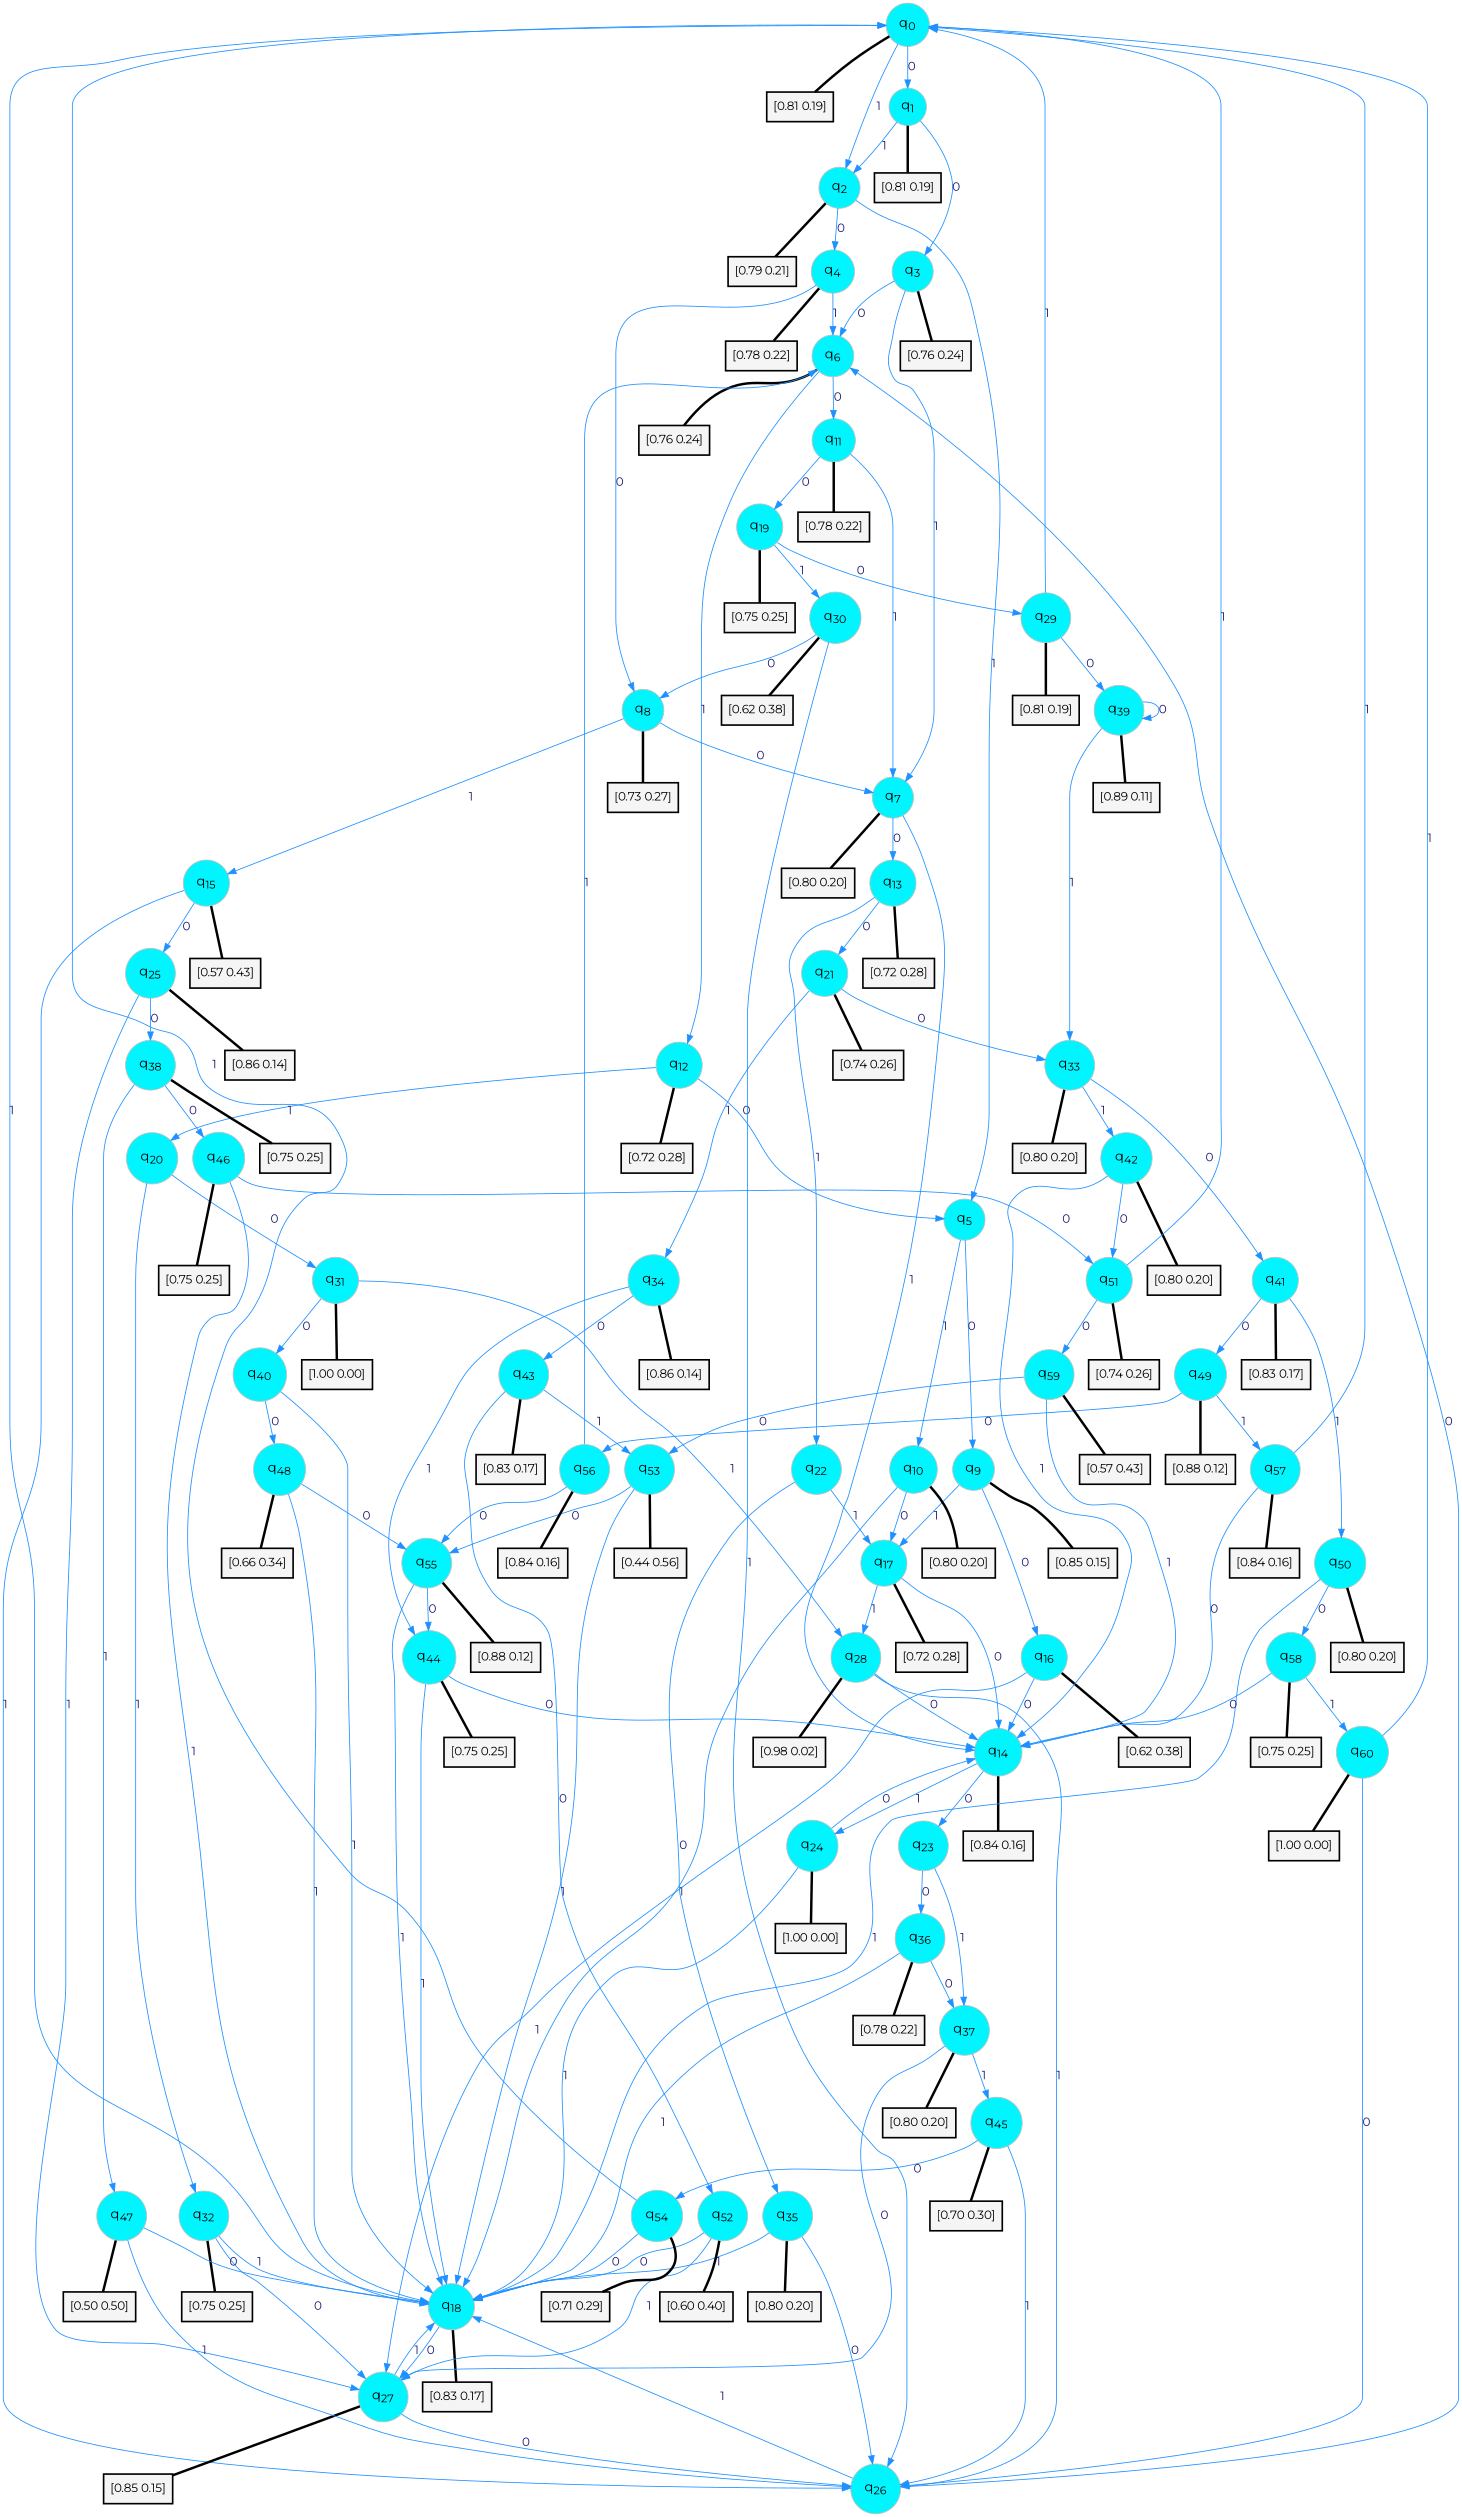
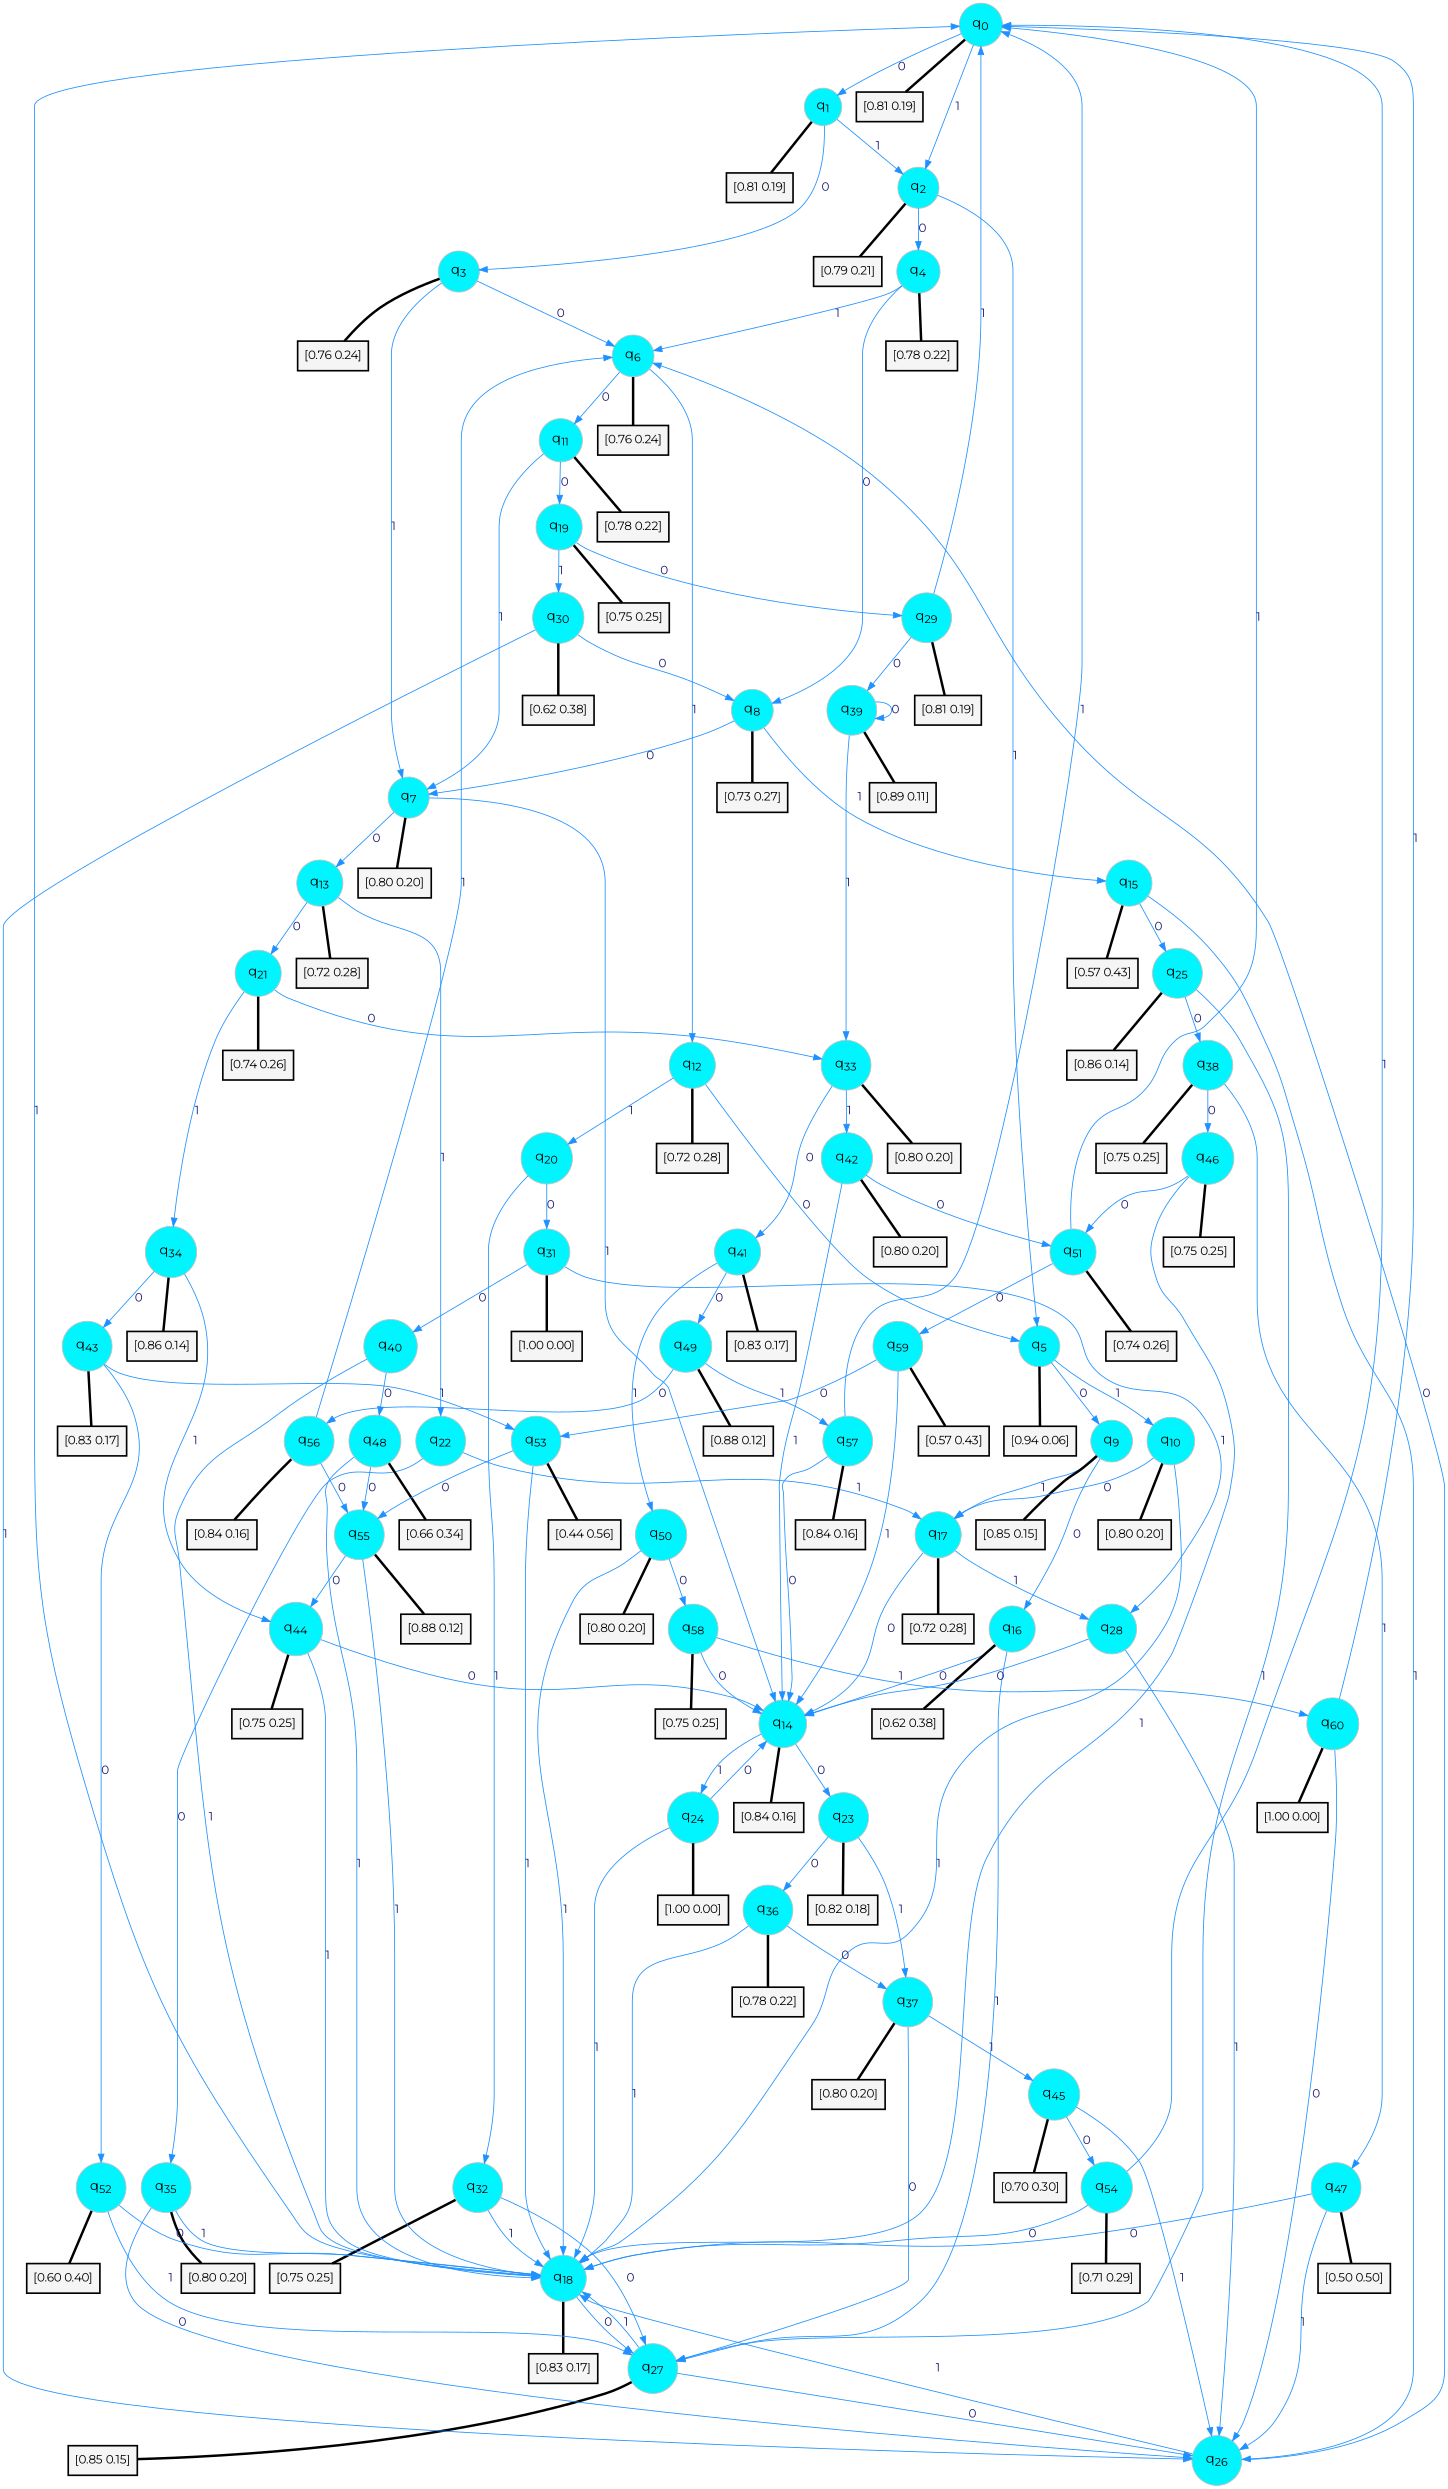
node "[0.94 0.06]": added
node "[0.98 0.02]": removed
node "[0.82 0.18]": added
